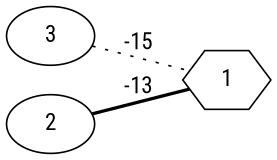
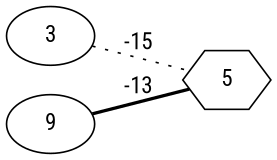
node "1": label "1" -> "5"
node "2": label "2" -> "9"
